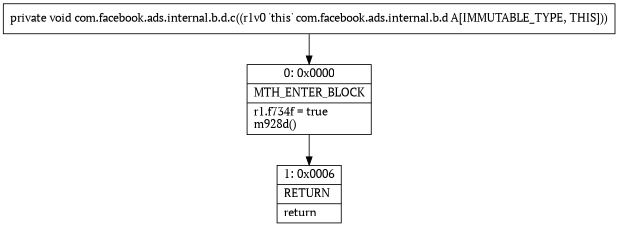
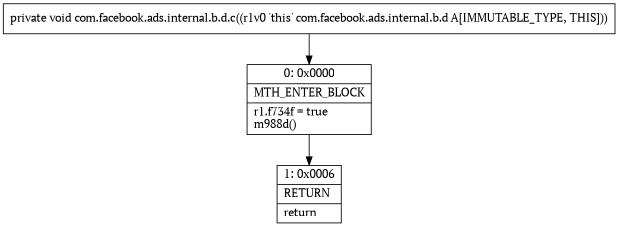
node "0: 0x0000": text "m928d()" -> "m988d()"
